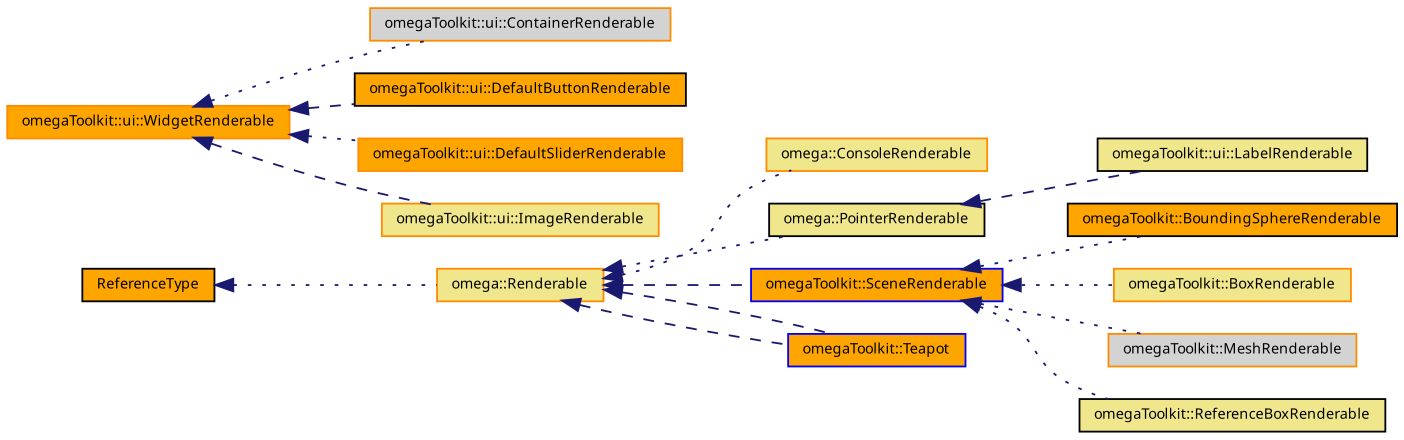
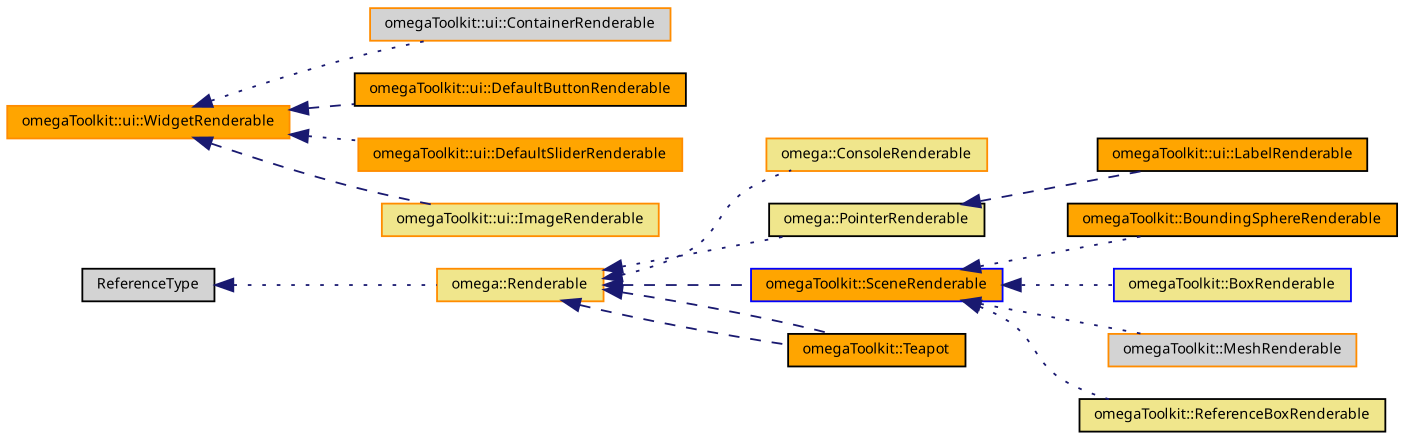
node "omegaToolkit::ui::LabelRenderable": fillcolor khaki -> orange
node "ReferenceType": fillcolor orange -> lightgrey
node "omegaToolkit::BoxRenderable": color darkorange -> blue
node "omegaToolkit::Teapot": color blue -> black
